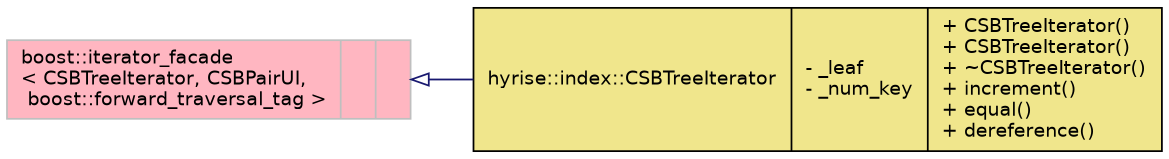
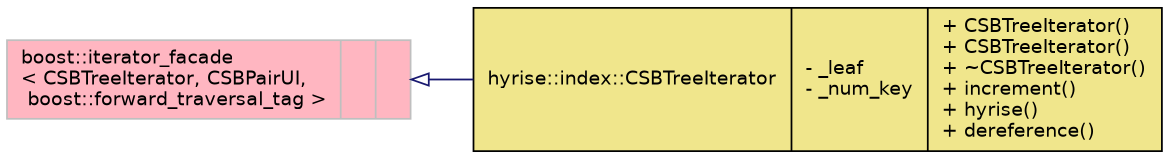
node "hyrise::index::CSBTreeIterator": text "+ equal()" -> "+ hyrise()"
